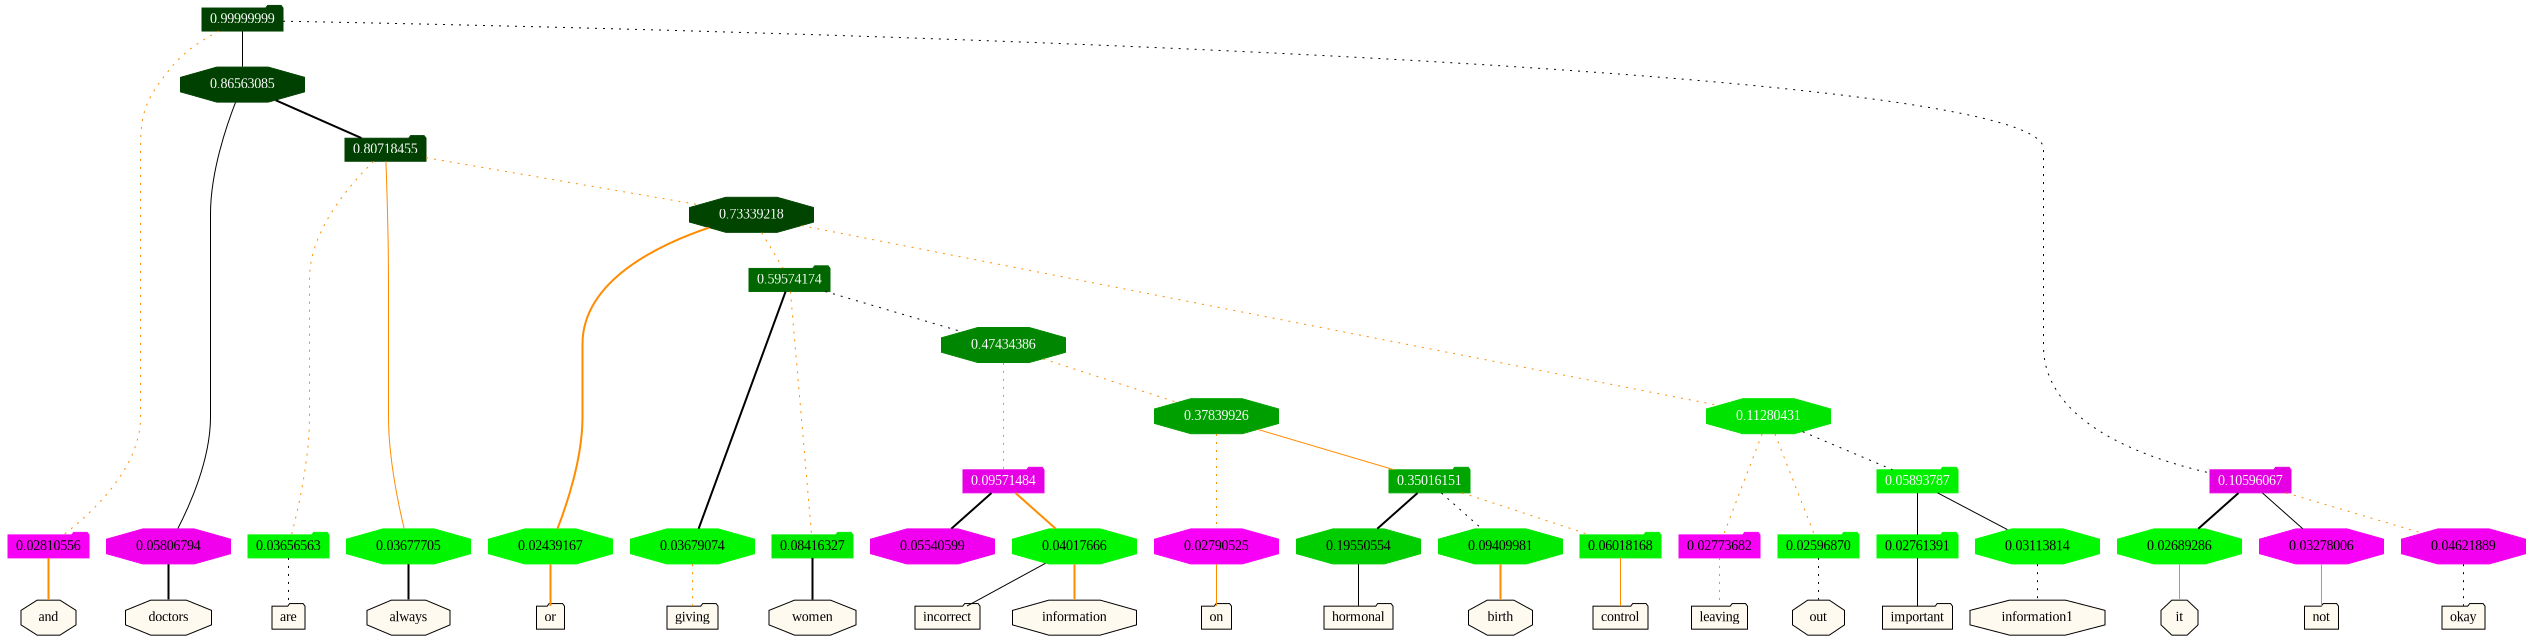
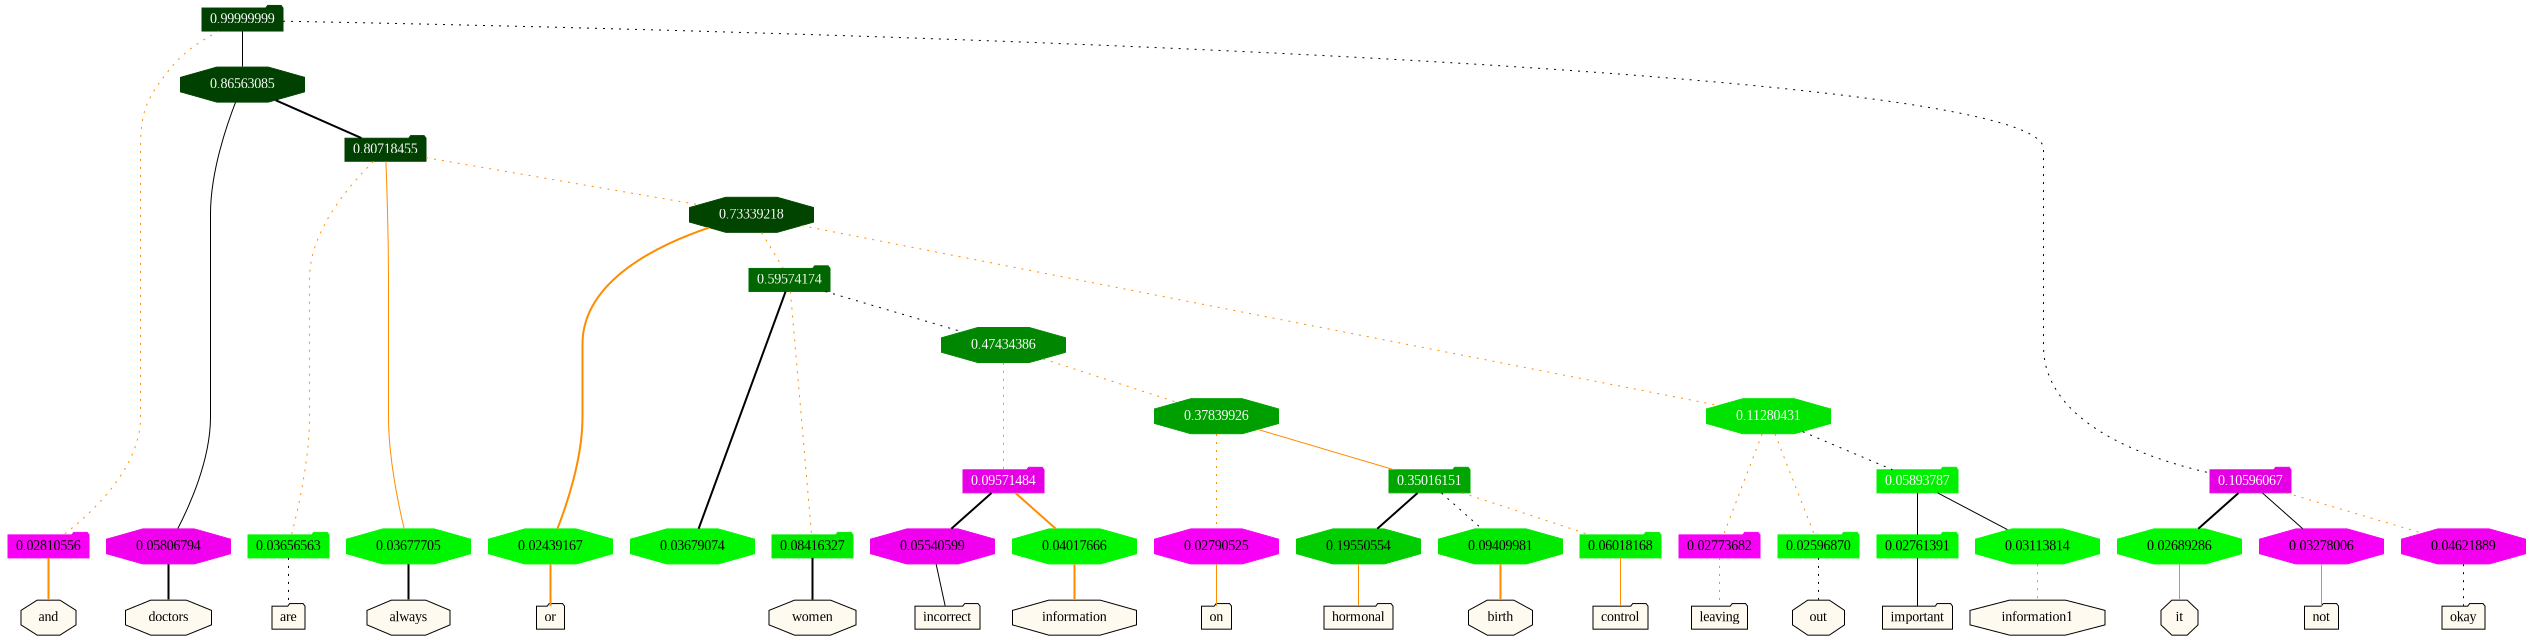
edge "0.03113814" -- "information1": color black -> darkorange
edge "0.04017666" -- "incorrect": now "0.05540599" -- "incorrect"
edge "0.19550554" -- "hormonal": color black -> darkorange
node "giving": removed
